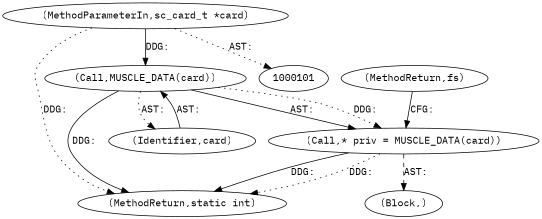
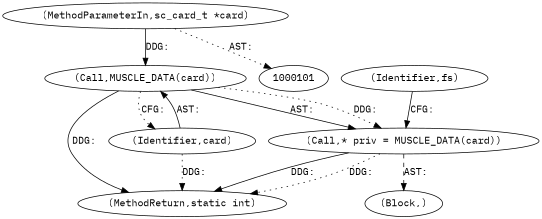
node "(MethodReturn,fs)": label "(MethodReturn,fs)" -> "(Identifier,fs)"
edge "(MethodParameterIn,sc_card_t *card)" -> "(MethodReturn,static int)": now "(Identifier,card)" -> "(MethodReturn,static int)"
edge "(Call,MUSCLE_DATA(card))" -> "(Identifier,card)": label "AST: " -> "CFG: "
